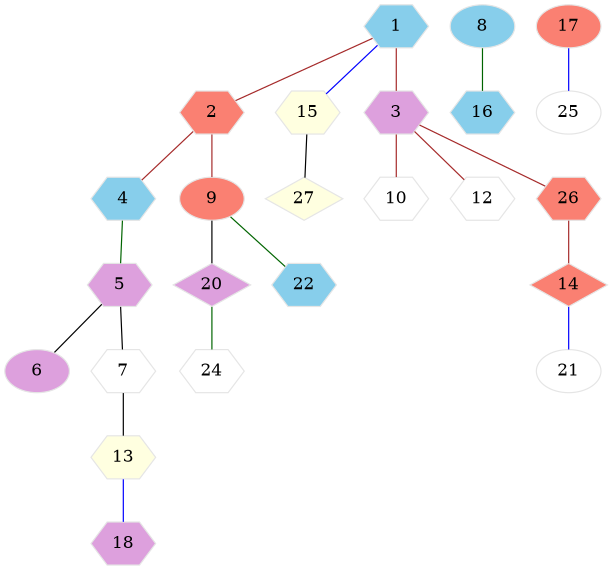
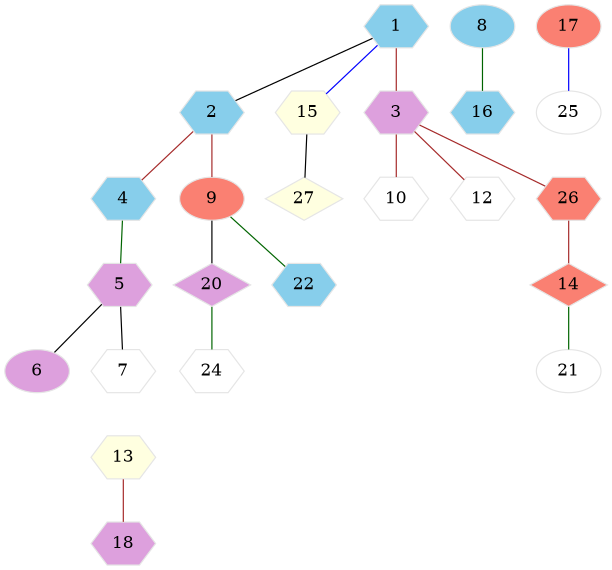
edge "1" -- "2": color brown -> black
node "2": fillcolor salmon -> skyblue
edge "14" -- "21": color blue -> darkgreen
edge "7" -- "13": removed
edge "13" -- "18": color blue -> brown
